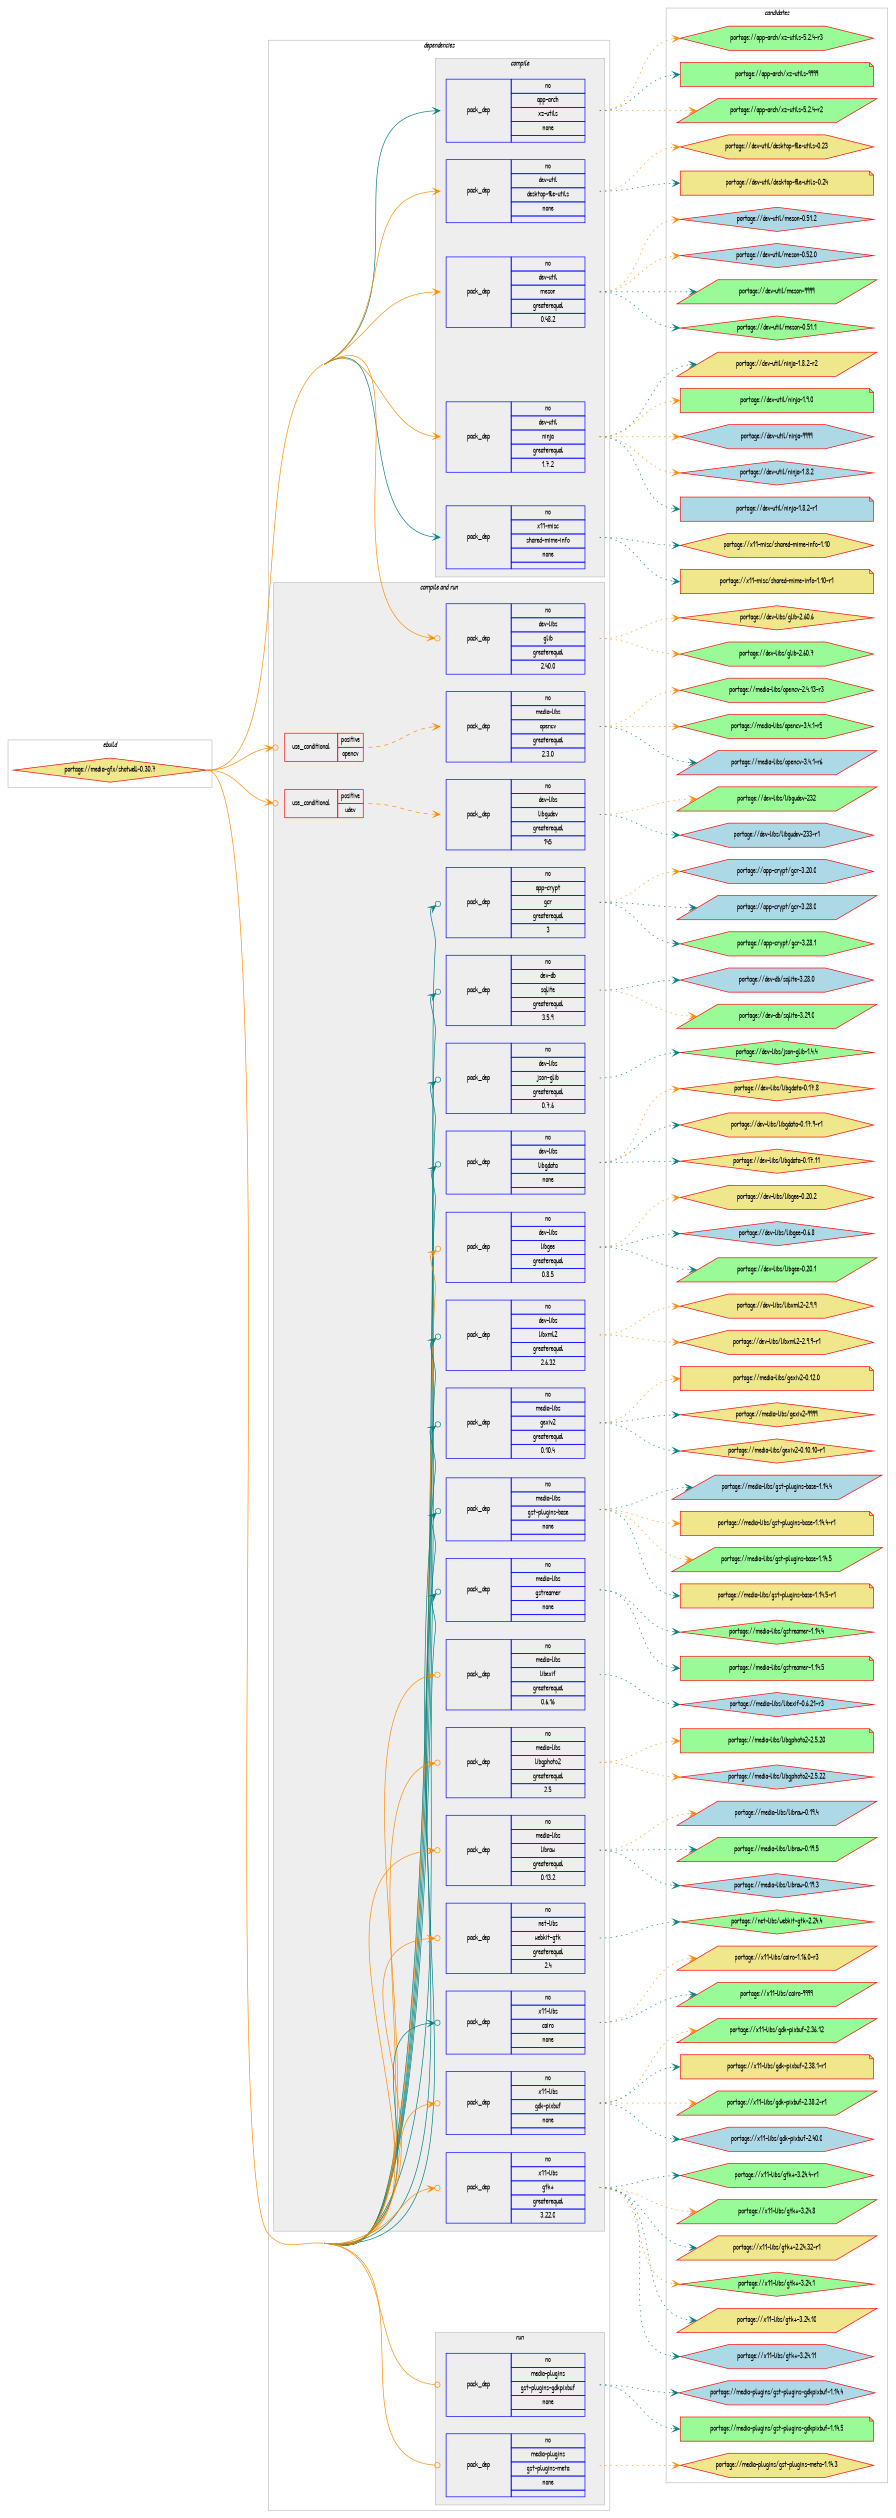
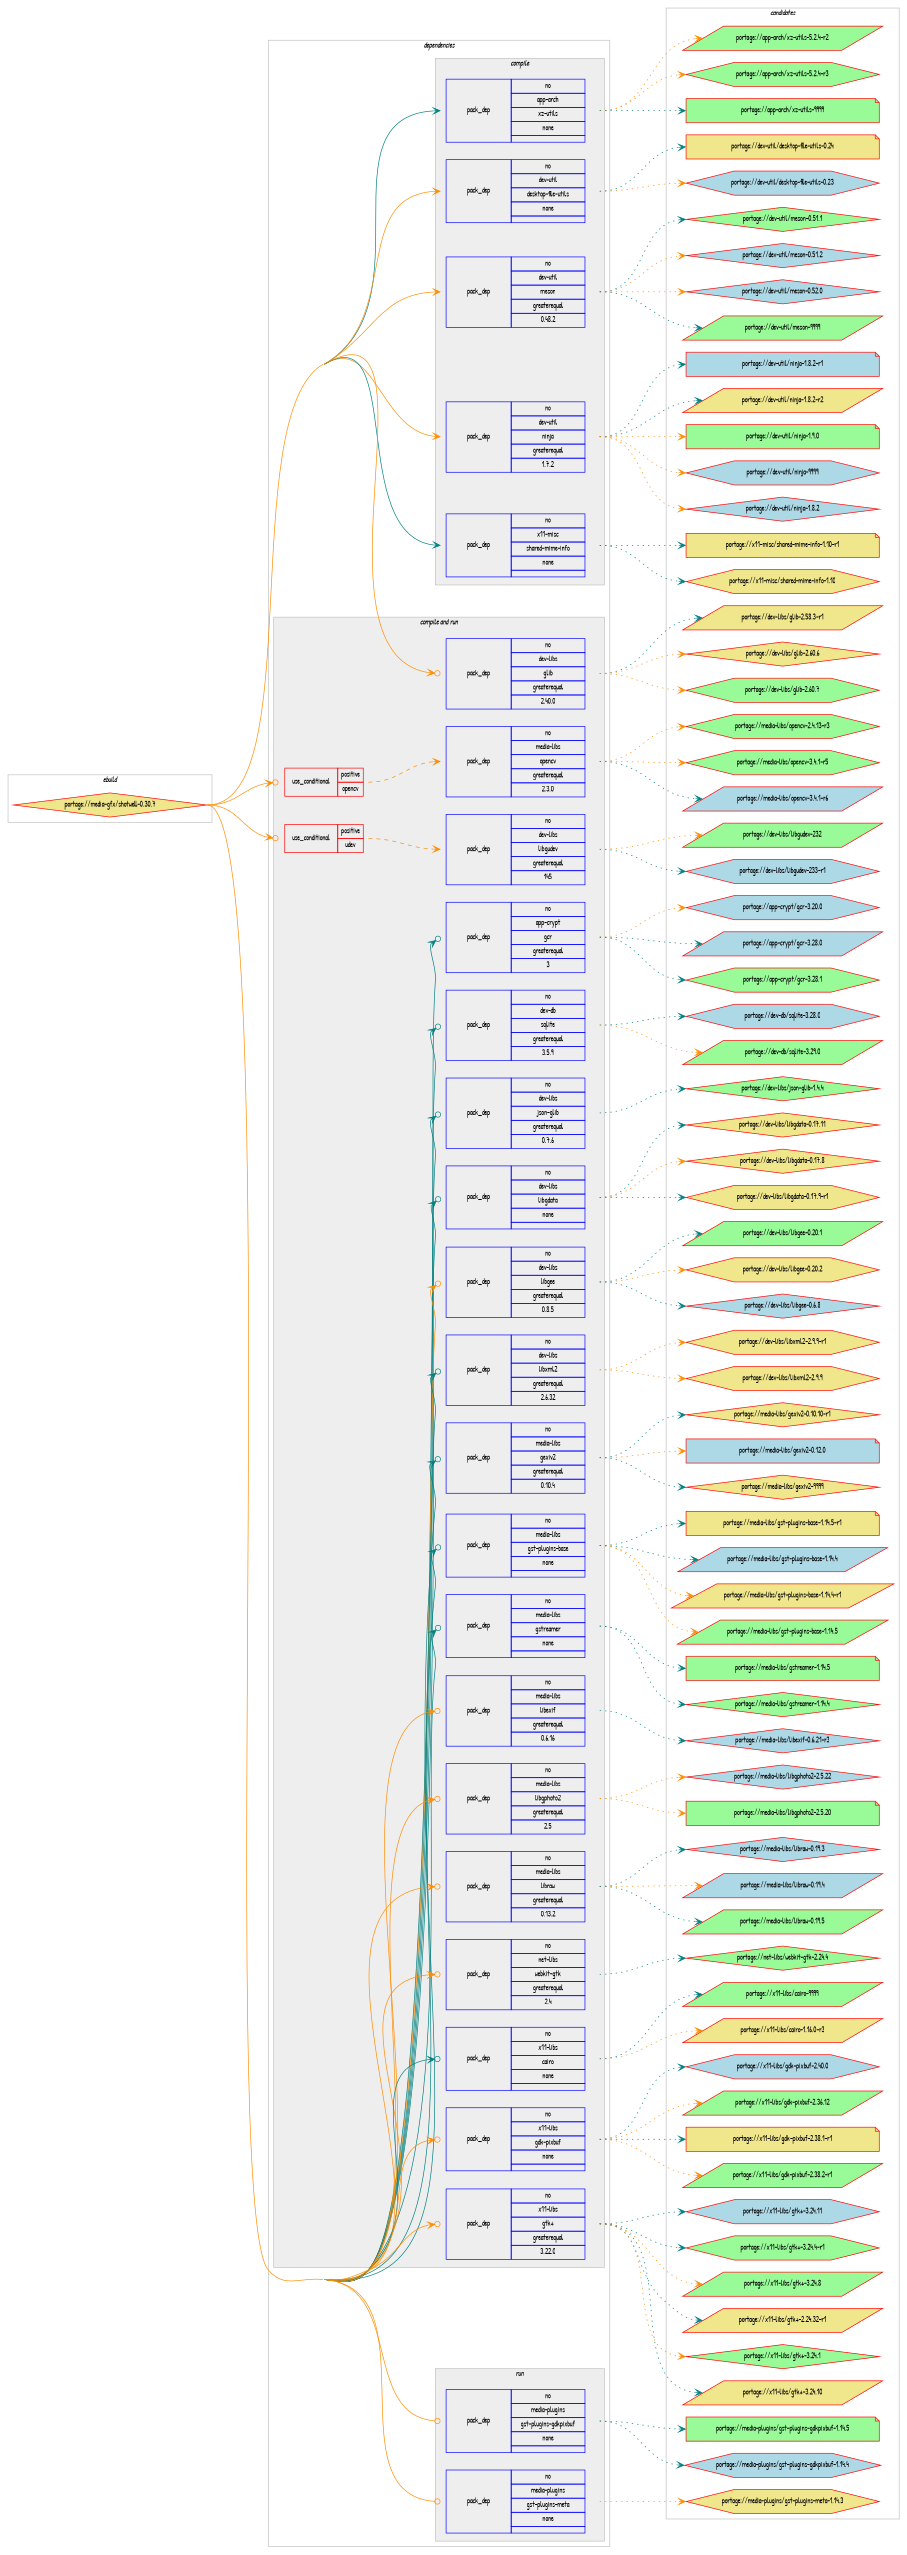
node "portage://dev-util/desktop-file-utils-0.23": fillcolor khaki -> lightblue
node "portage://dev-libs/glib-2.58.3-r1": added
node "portage://media-libs/gexiv2-0.12.0": fillcolor khaki -> lightblue
node "portage://media-libs/gst-plugins-base-1.14.4-r1": shape note -> parallelogram
